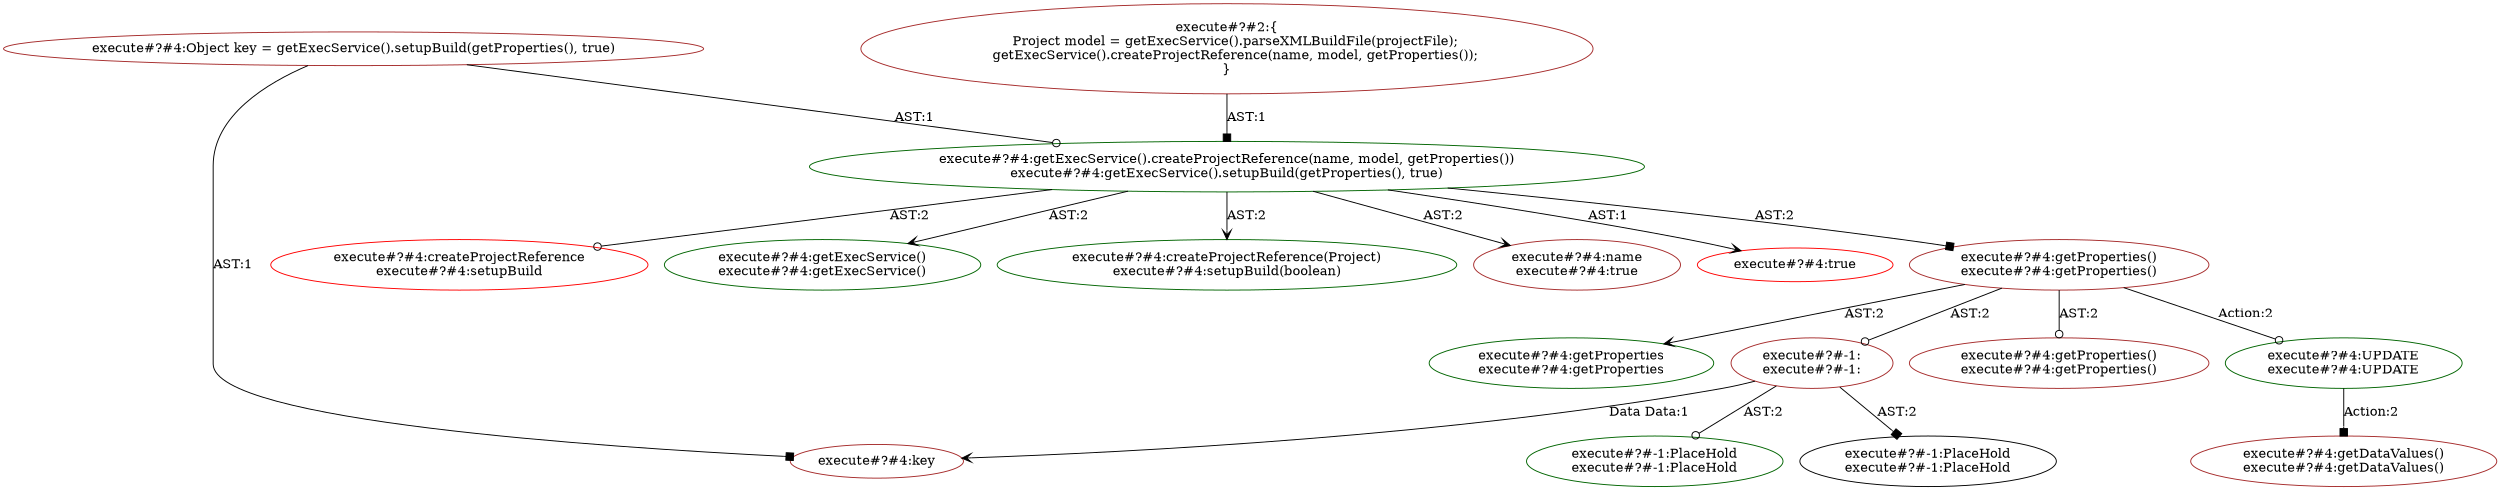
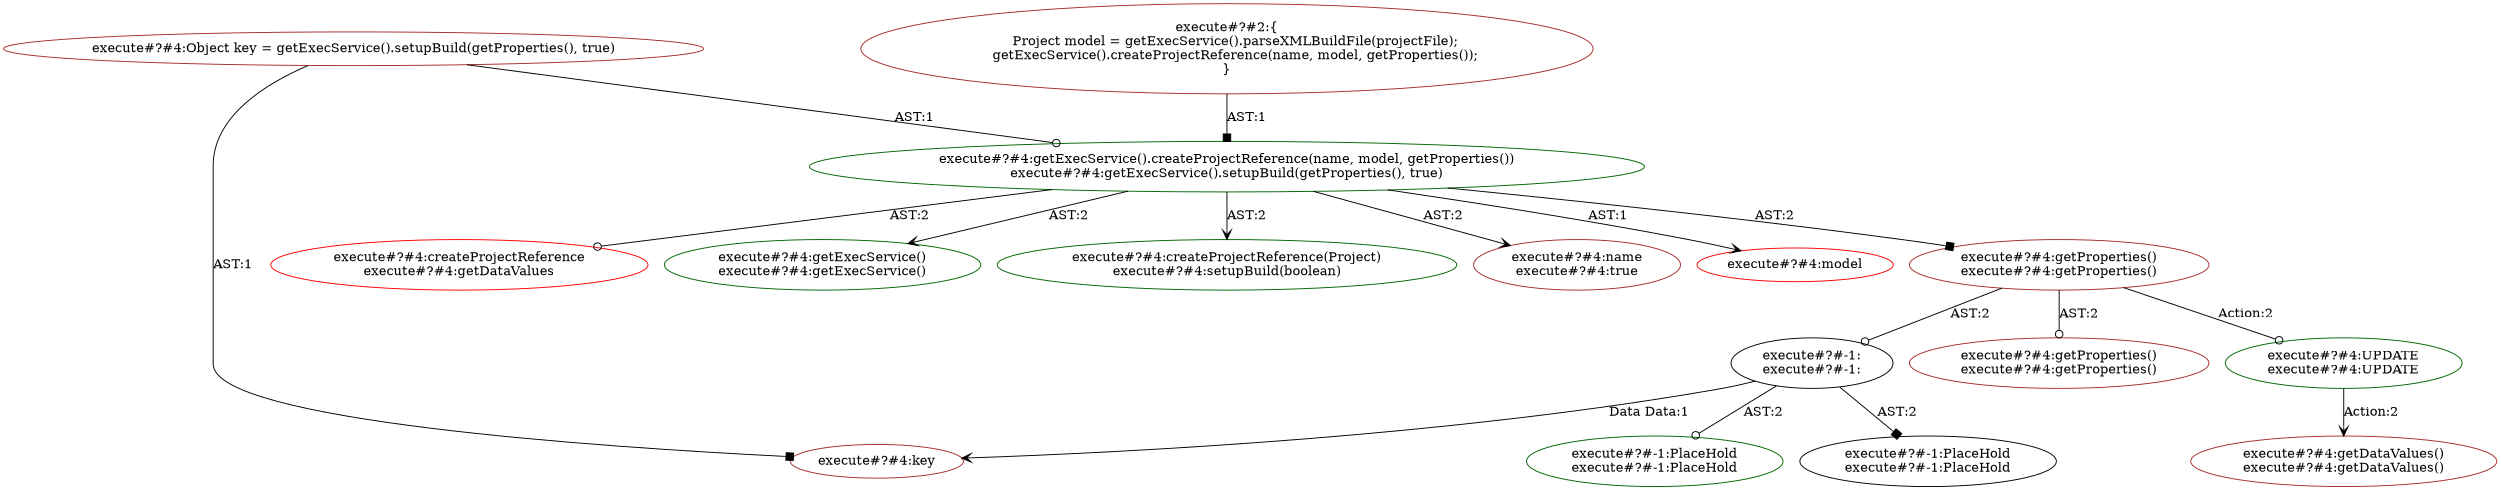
node "execute#?#4:createProjectReference execute#?#4:setupBuild": label "execute#?#4:createProjectReference execute#?#4:setupBuild" -> "execute#?#4:createProjectReference execute#?#4:getDataValues"
node "execute#?#4:true": label "execute#?#4:true" -> "execute#?#4:model"
node "execute#?#4:getProperties execute#?#4:getProperties": removed
node "execute#?#-1: execute#?#-1:": color brown -> black
edge "execute#?#4:UPDATE execute#?#4:UPDATE" -> "execute#?#4:getDataValues() execute#?#4:getDataValues()": arrowhead box -> vee
